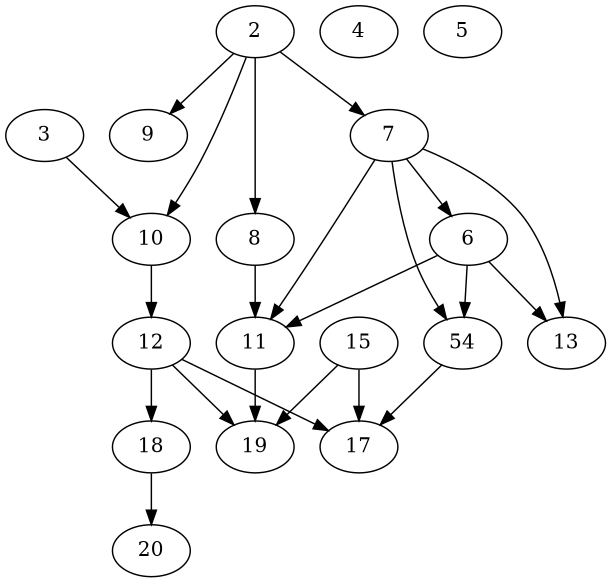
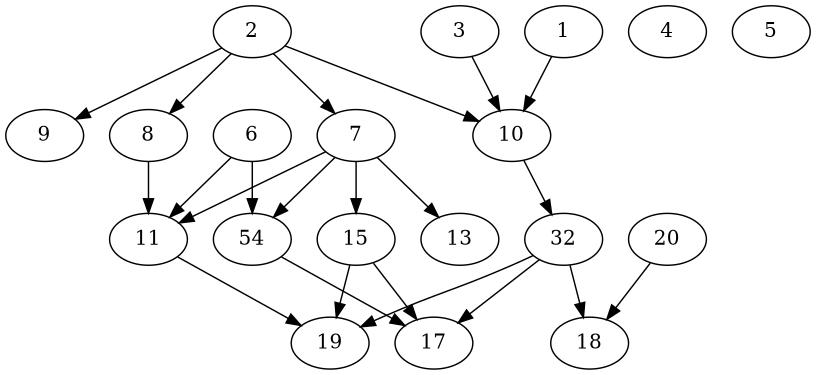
node "1": added
edge "7" -> "6": now "7" -> "15"
edge "6" -> "13": removed
node "12": label "12" -> "32"
edge "18" -> "20": reversed
